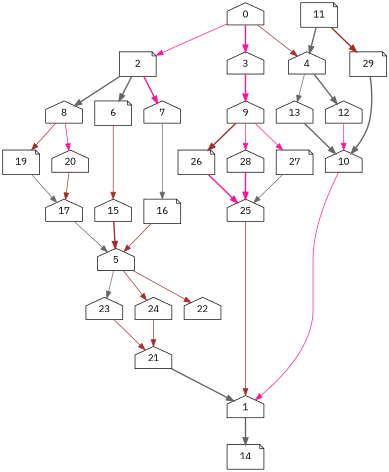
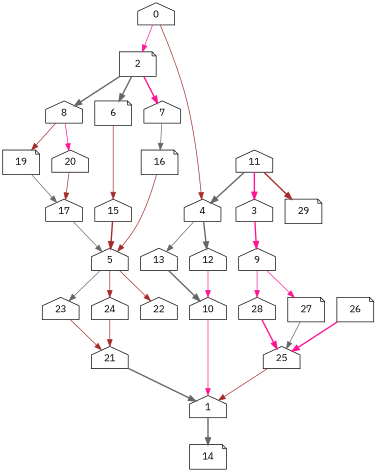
node "11": shape note -> house
edge "0" -> "3": now "11" -> "3"
edge "29" -> "10": removed
edge "9" -> "26": removed
